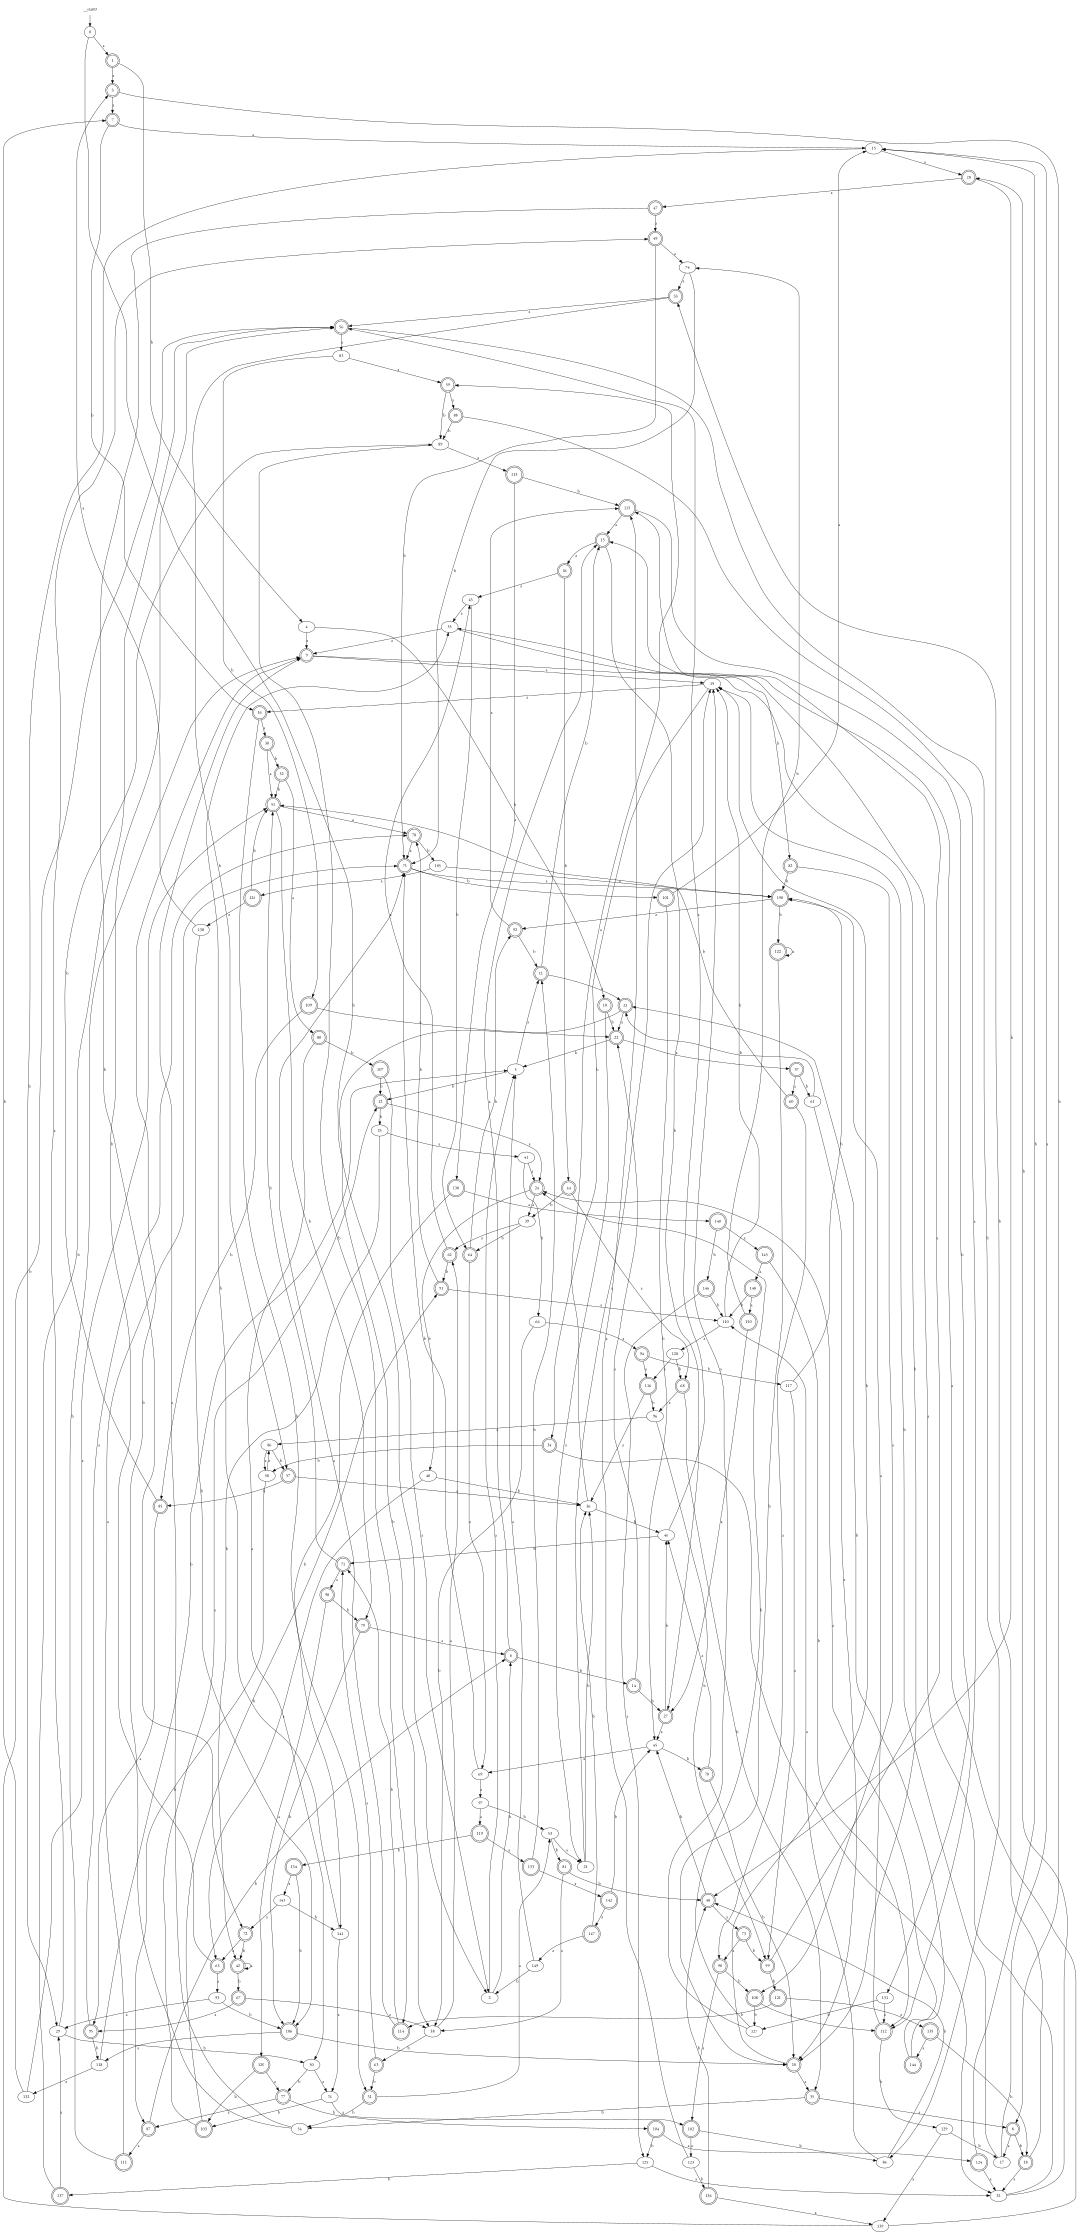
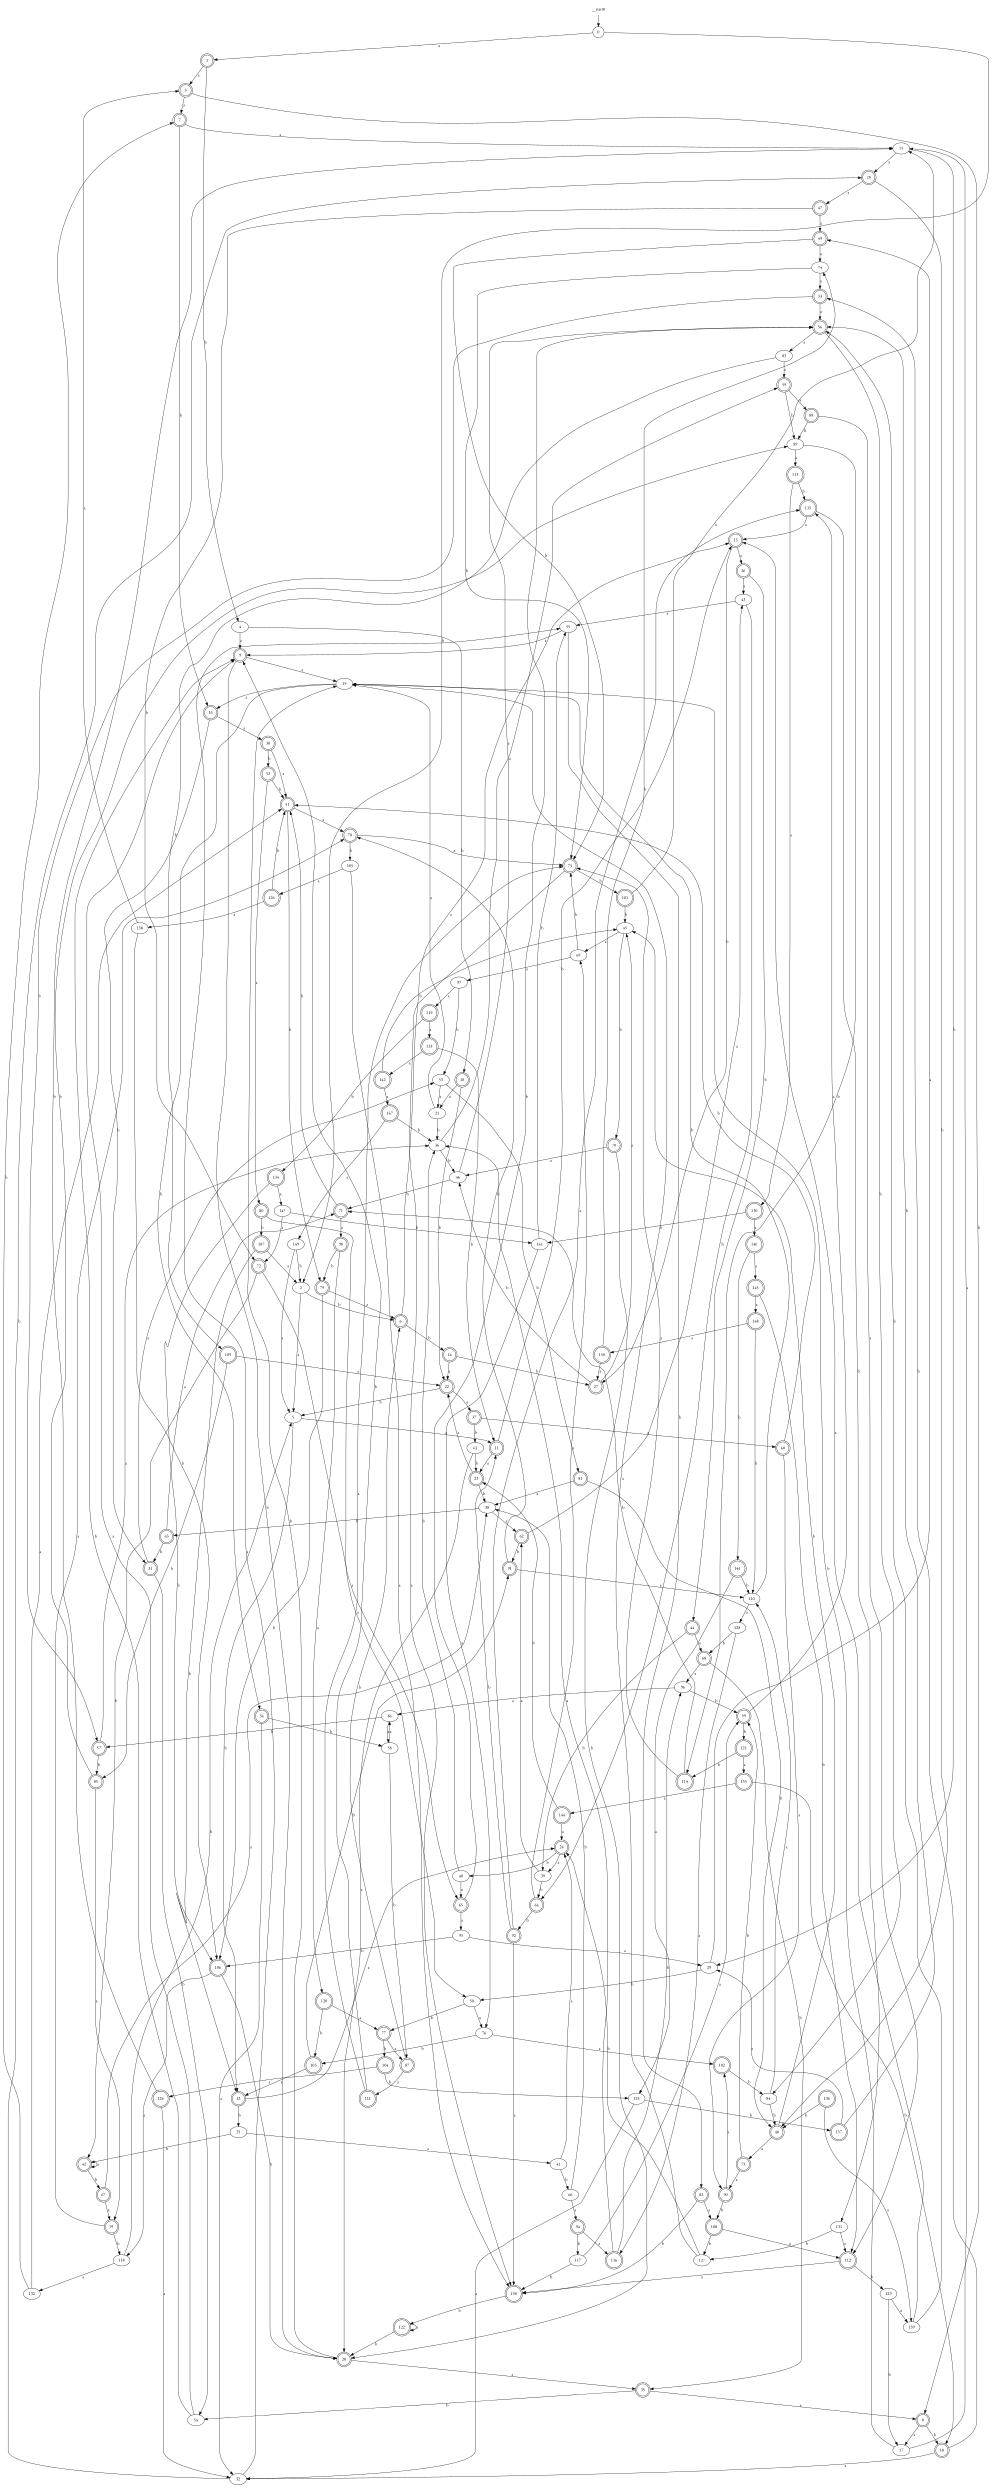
edge "190" -> "92": reversed
node "123": removed
